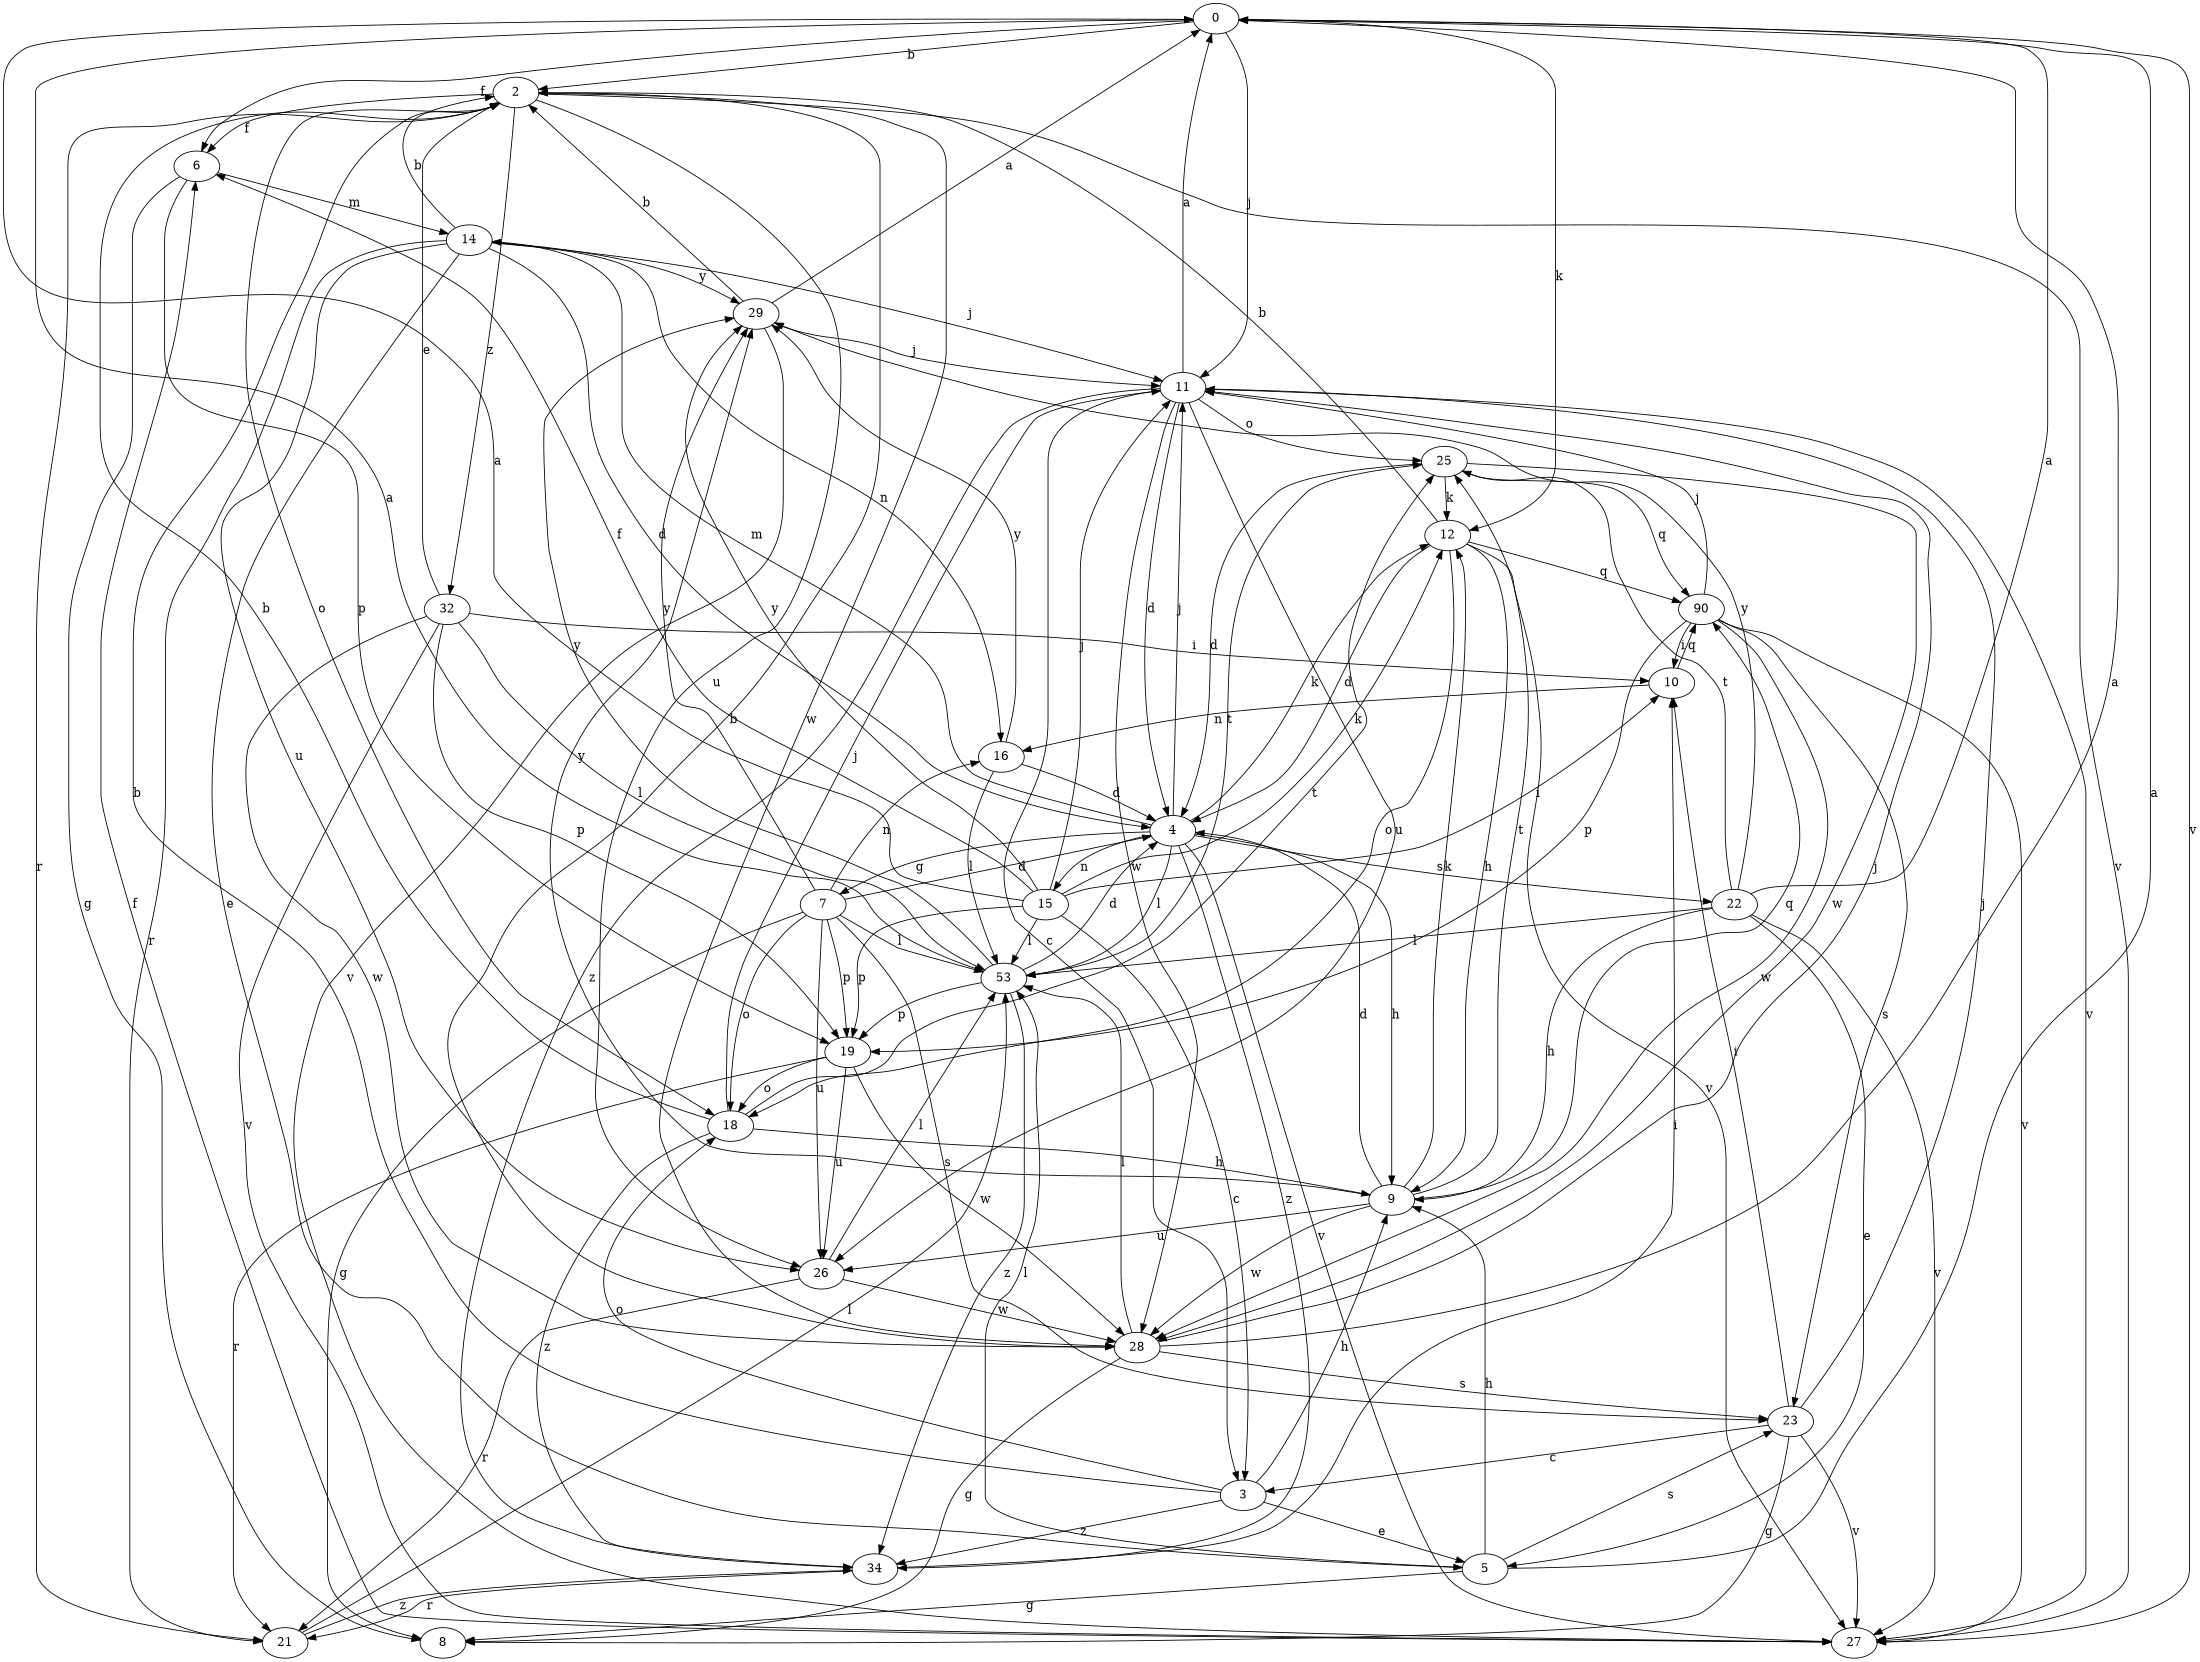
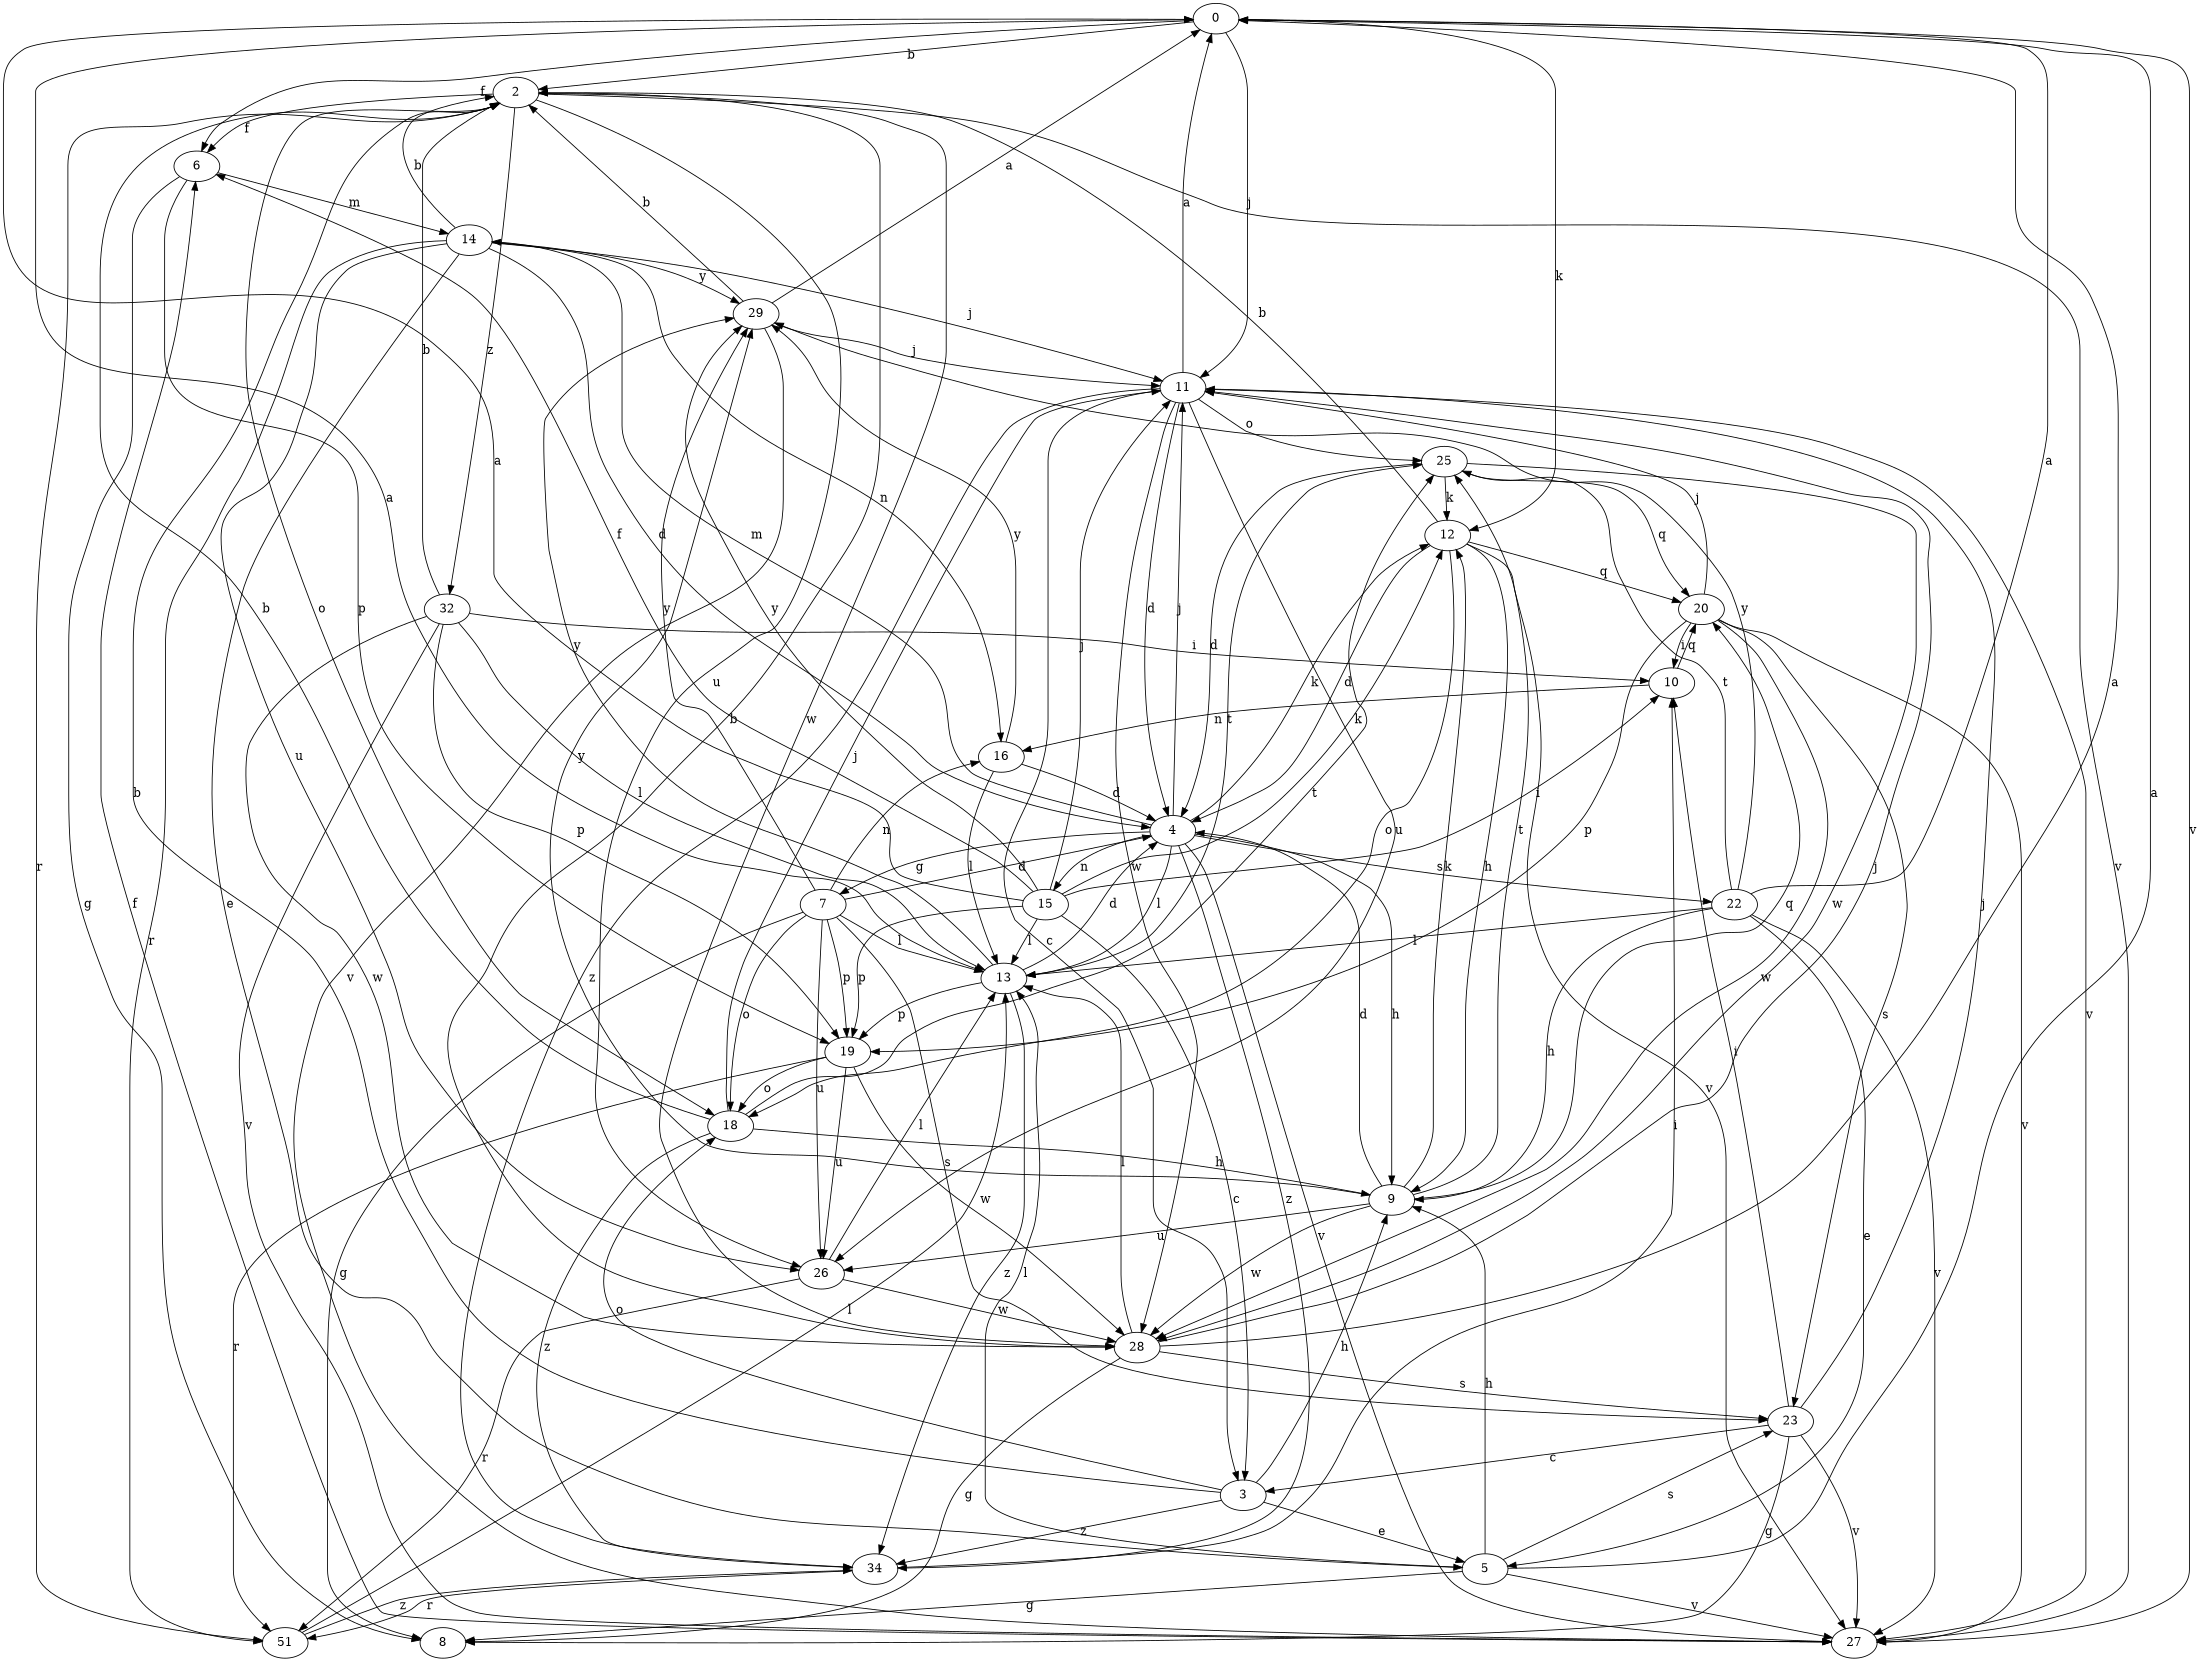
edge "32" -> "2": label "e" -> "b"
node "90": label "90" -> "20"
node "53": label "53" -> "13"
edge "5" -> "27": added, label "v"
node "21": label "21" -> "51"
